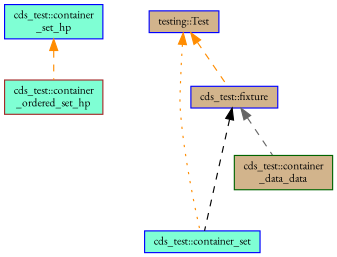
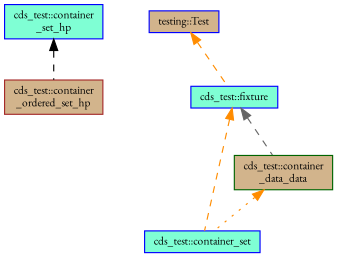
edge "cds_test::container _ordered_set_hp" -> "cds_test::container _set_hp": color darkorange -> black
node "cds_test::container _ordered_set_hp": fillcolor aquamarine -> tan
node "cds_test::fixture": fillcolor tan -> aquamarine
edge "cds_test::container_set" -> "testing::Test": now "cds_test::container_set" -> "cds_test::container _data_data"
edge "cds_test::container_set" -> "cds_test::fixture": color black -> darkorange
